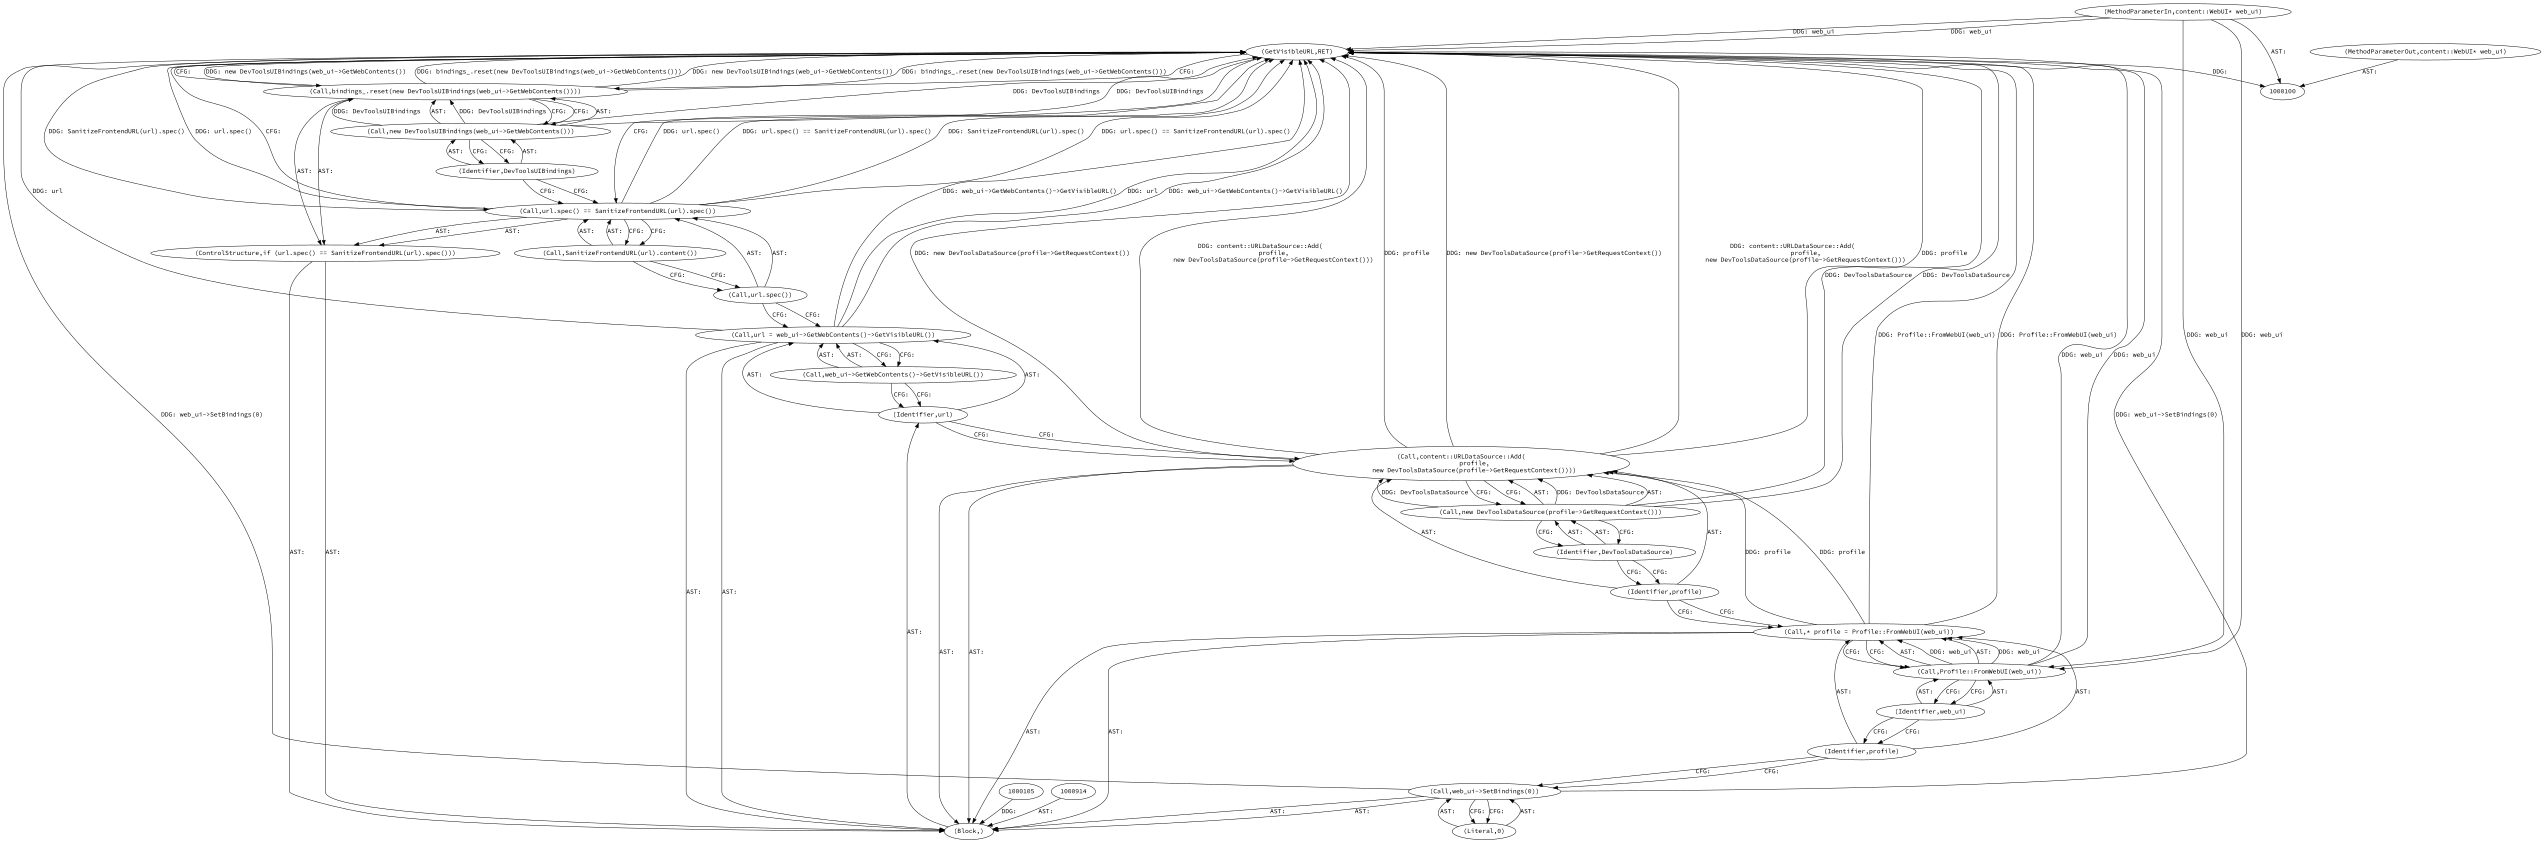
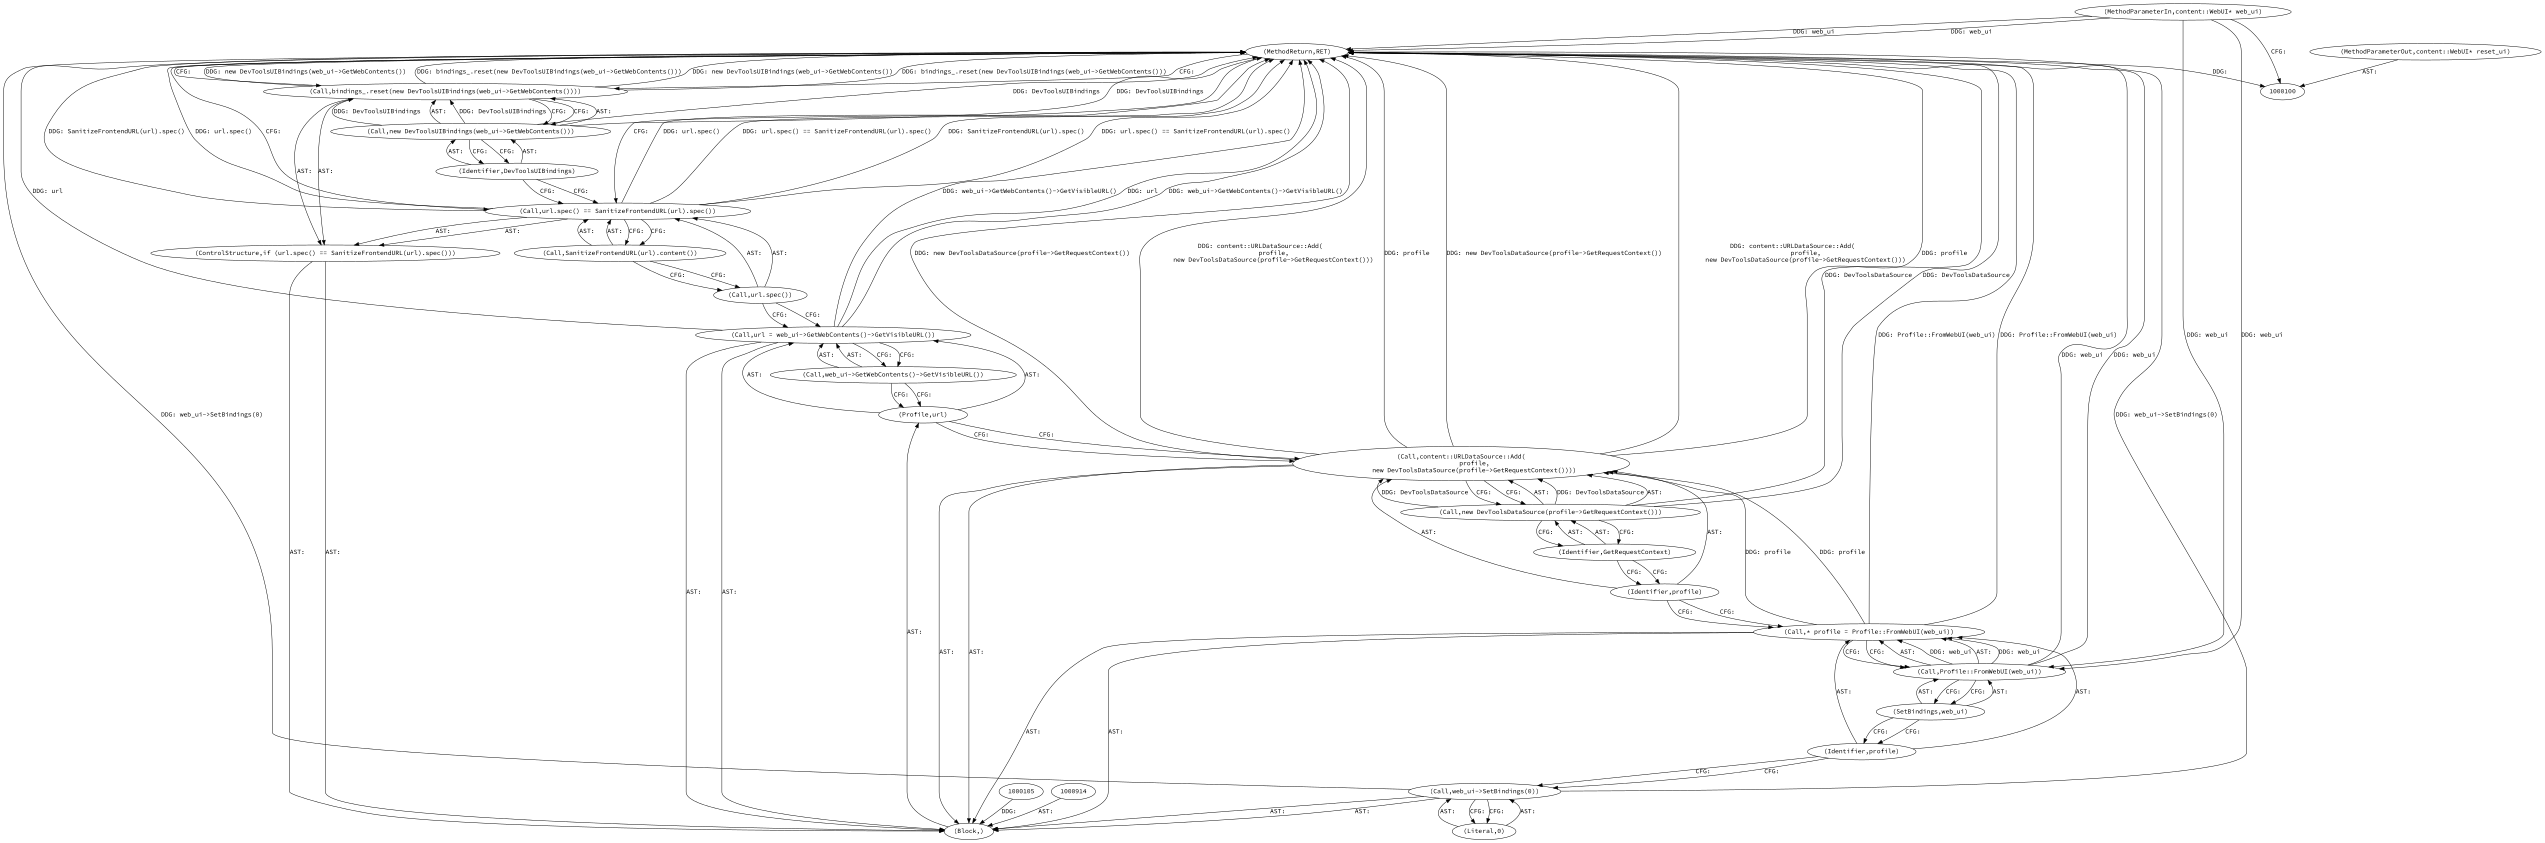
node "(GetVisibleURL,RET)": label "(GetVisibleURL,RET)" -> "(MethodReturn,RET)"
edge "(MethodParameterIn,content::WebUI* web_ui)" -> "1000100": label "AST: " -> "CFG: "
node "(MethodParameterOut,content::WebUI* web_ui)": label "(MethodParameterOut,content::WebUI* web_ui)" -> "(MethodParameterOut,content::WebUI* reset_ui)"
node "(Identifier,url)": label "(Identifier,url)" -> "(Profile,url)"
node "(Identifier,DevToolsDataSource)": label "(Identifier,DevToolsDataSource)" -> "(Identifier,GetRequestContext)"
node "(Identifier,web_ui)": label "(Identifier,web_ui)" -> "(SetBindings,web_ui)"
